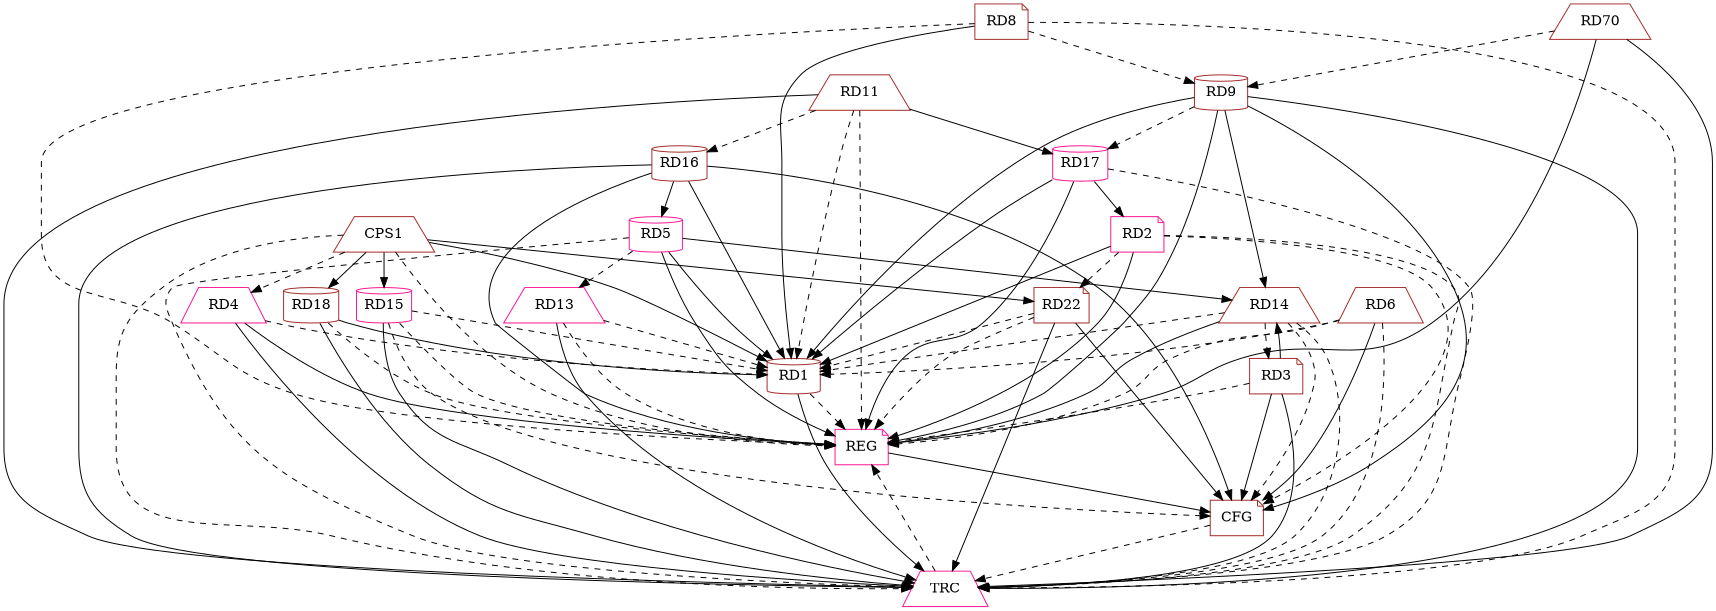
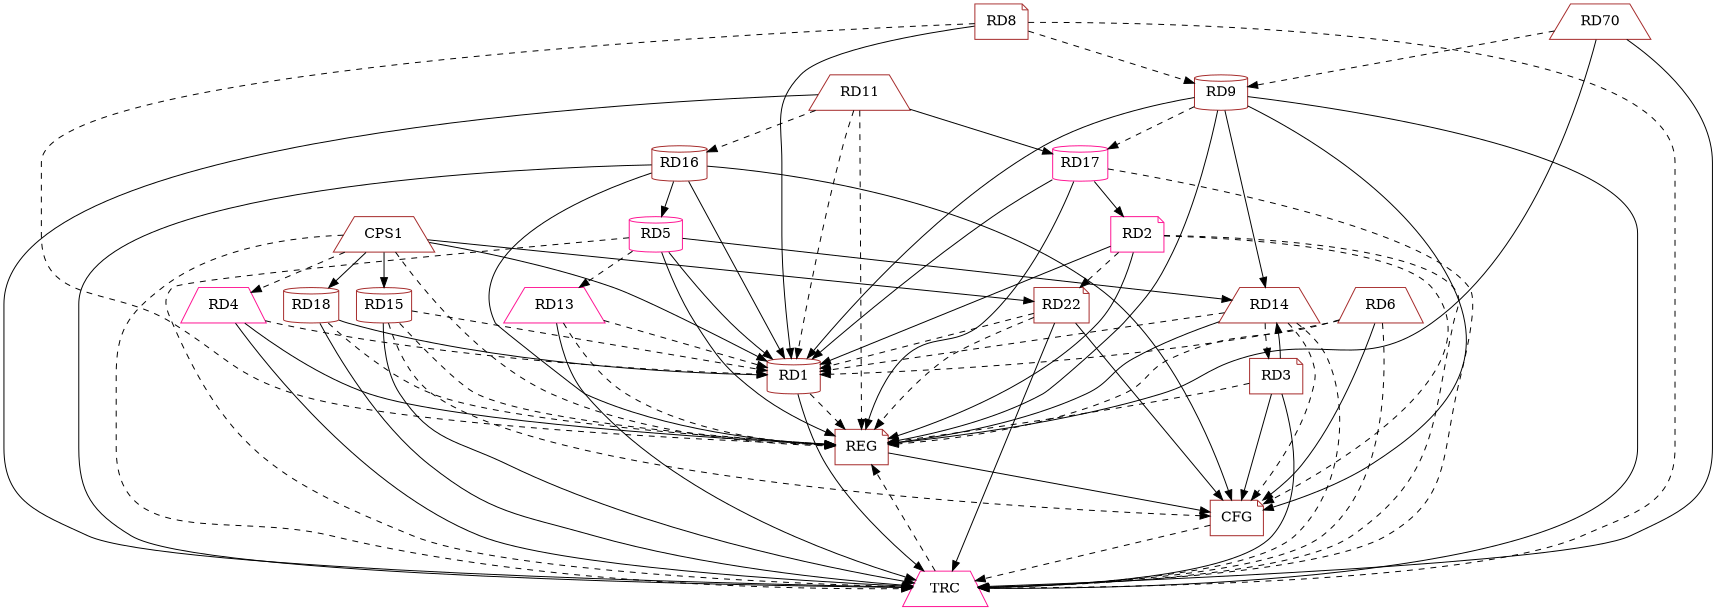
node "RD15": color deeppink -> brown
node "REG": color deeppink -> brown
